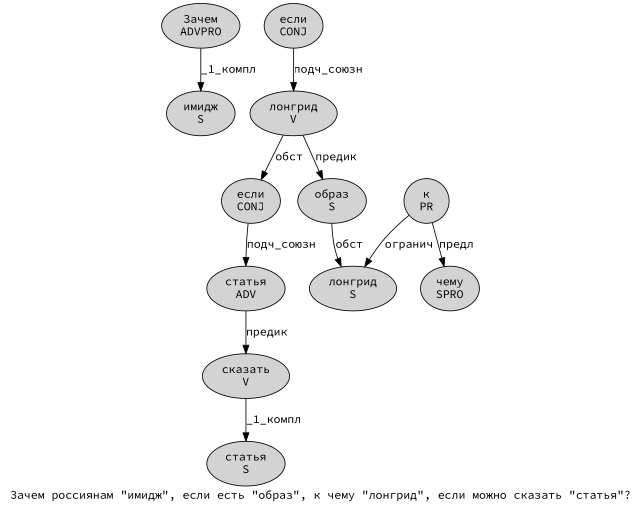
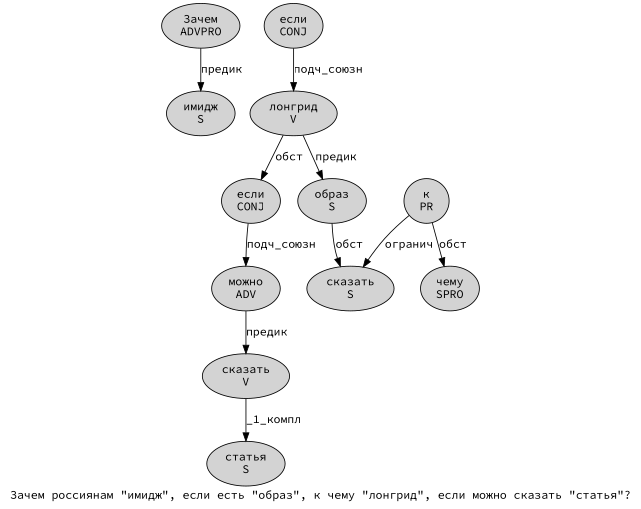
edge "Зачем ADVPRO" -> "имидж S": label "_1_компл" -> "предик"
edge "к PR" -> "чему SPRO": label "предл" -> "обст"
node "статья ADV": label "статья ADV" -> "можно ADV"
node "лонгрид S": label "лонгрид S" -> "сказать S"
